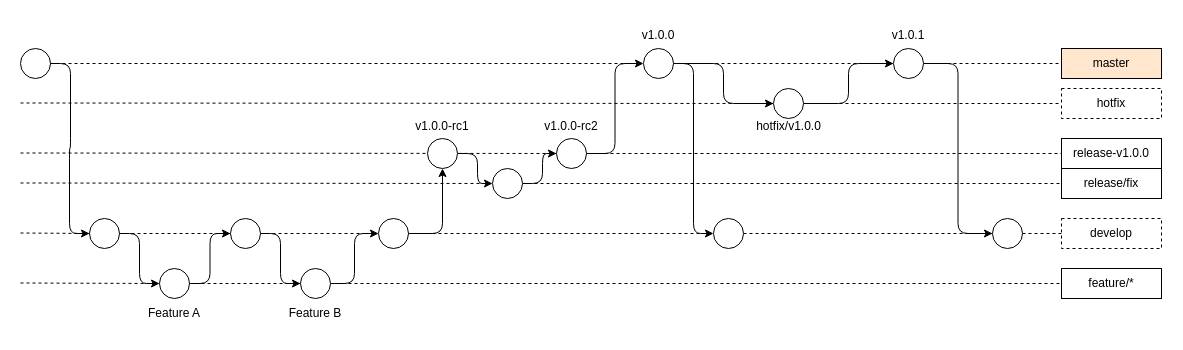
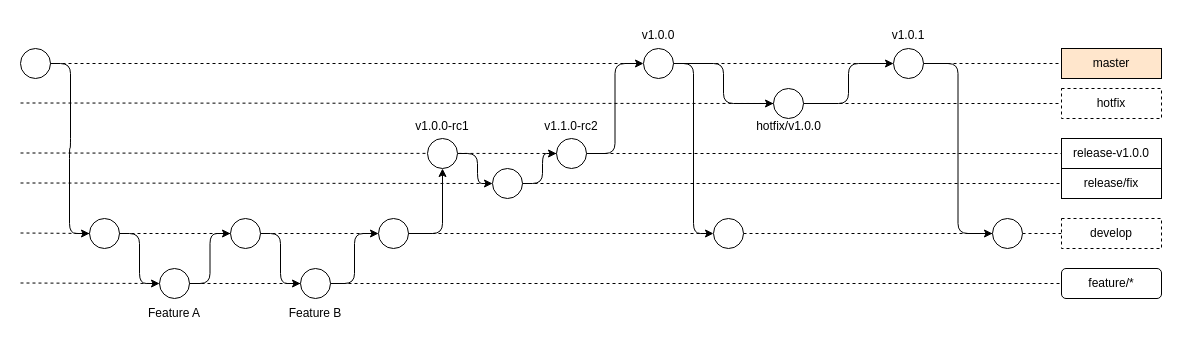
node "v1.0.0-rc2": label "v1.0.0-rc2" -> "v1.1.0-rc2"
node "feature/*": shape rectangle -> rounded rectangle
